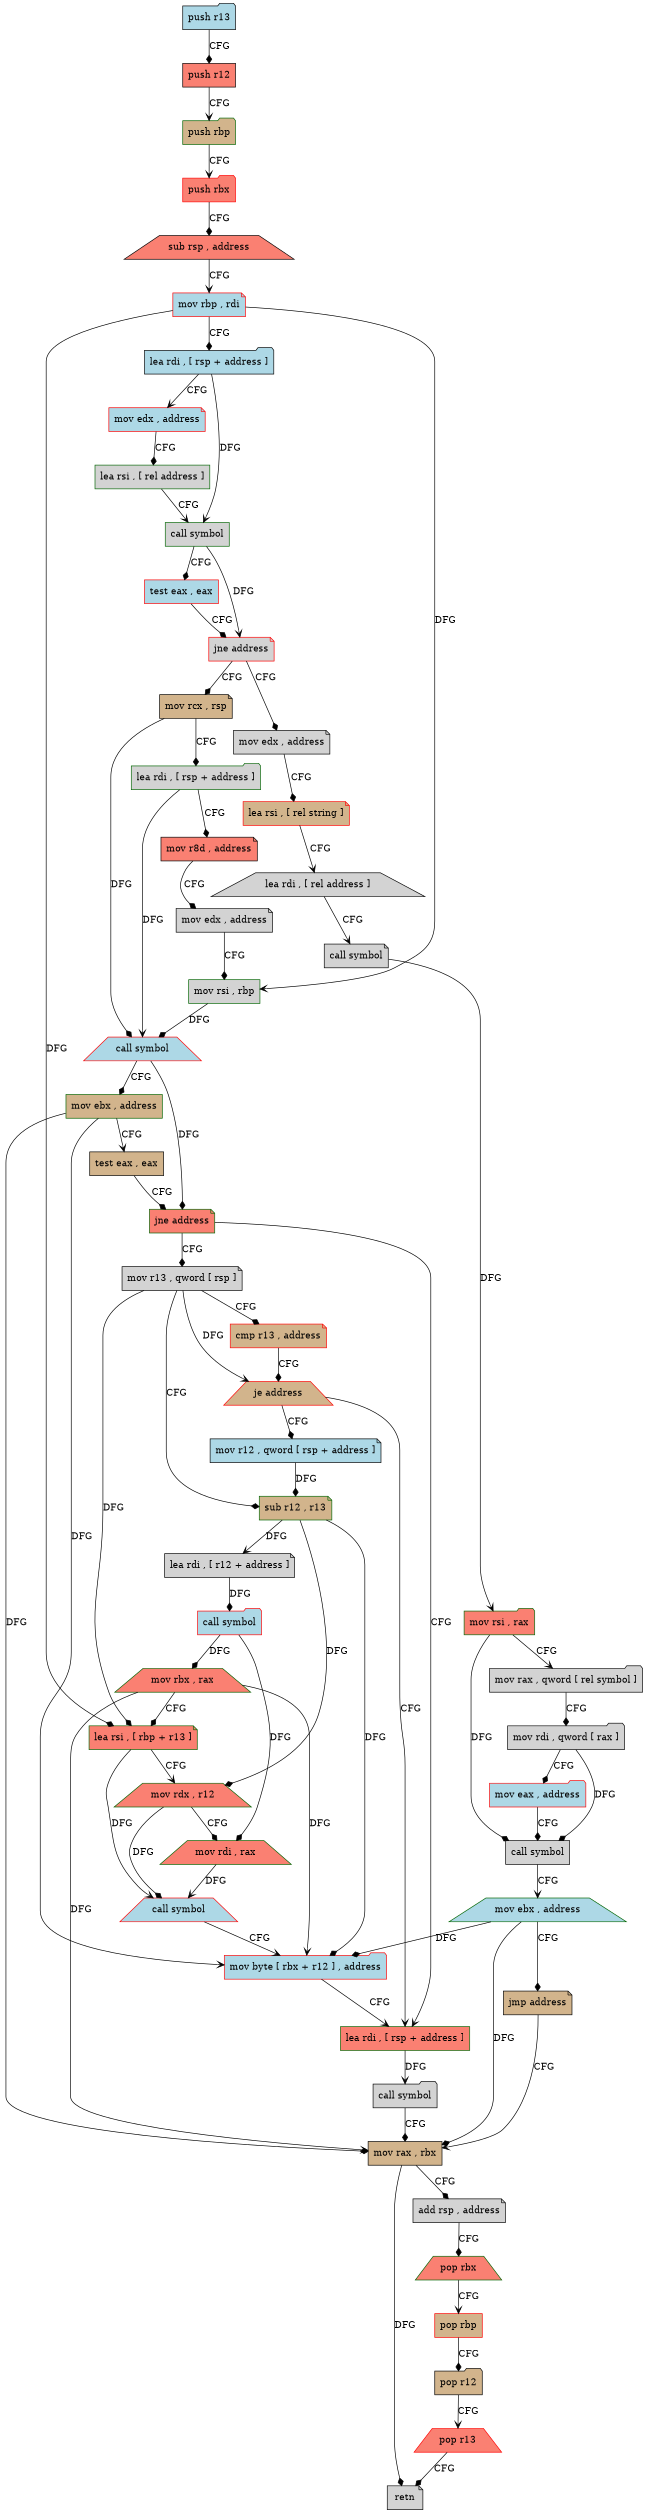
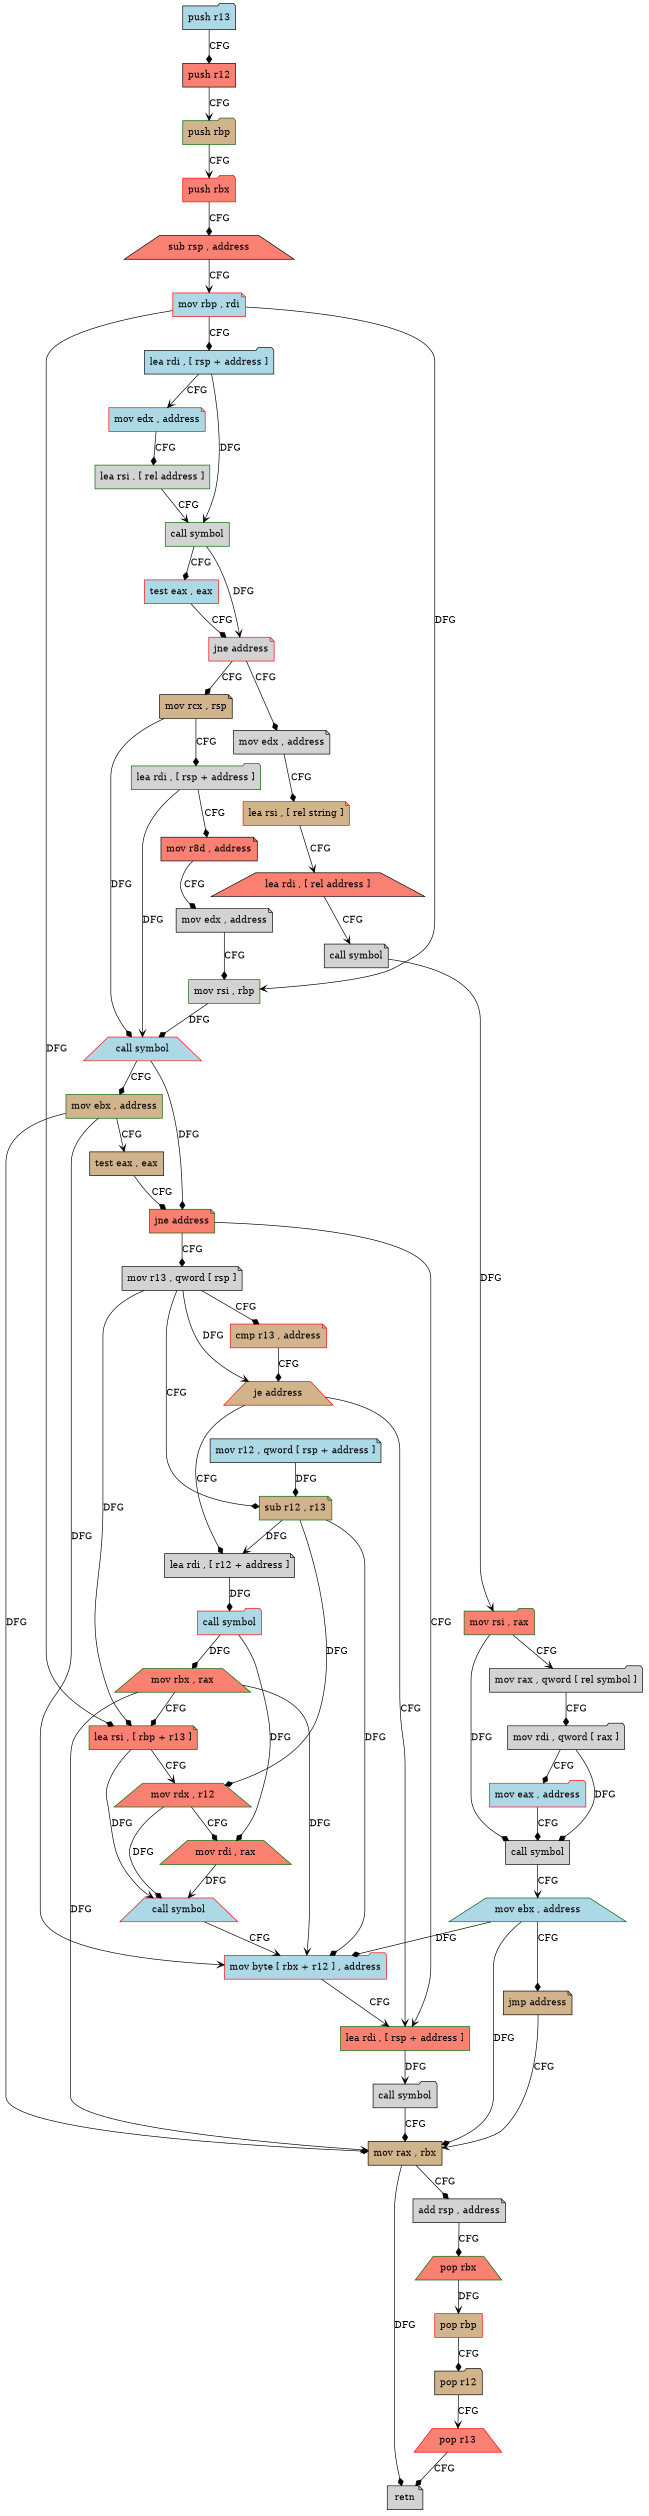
node "lea rdi , [ rel address ]": fillcolor lightgrey -> salmon
edge "je address" -> "mov r12 , qword [ rsp + address ]": now "je address" -> "lea rdi , [ r12 + address ]"
edge "pop rbx" -> "pop rbp": label "CFG" -> "DFG"
